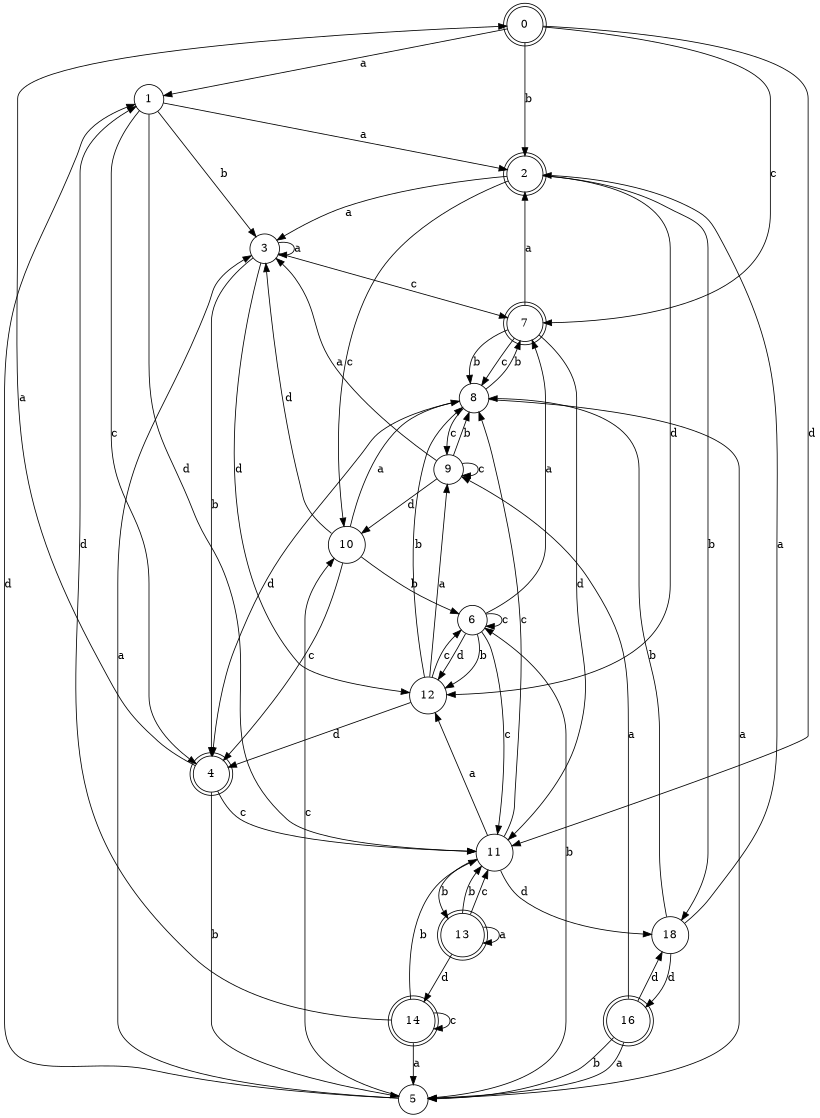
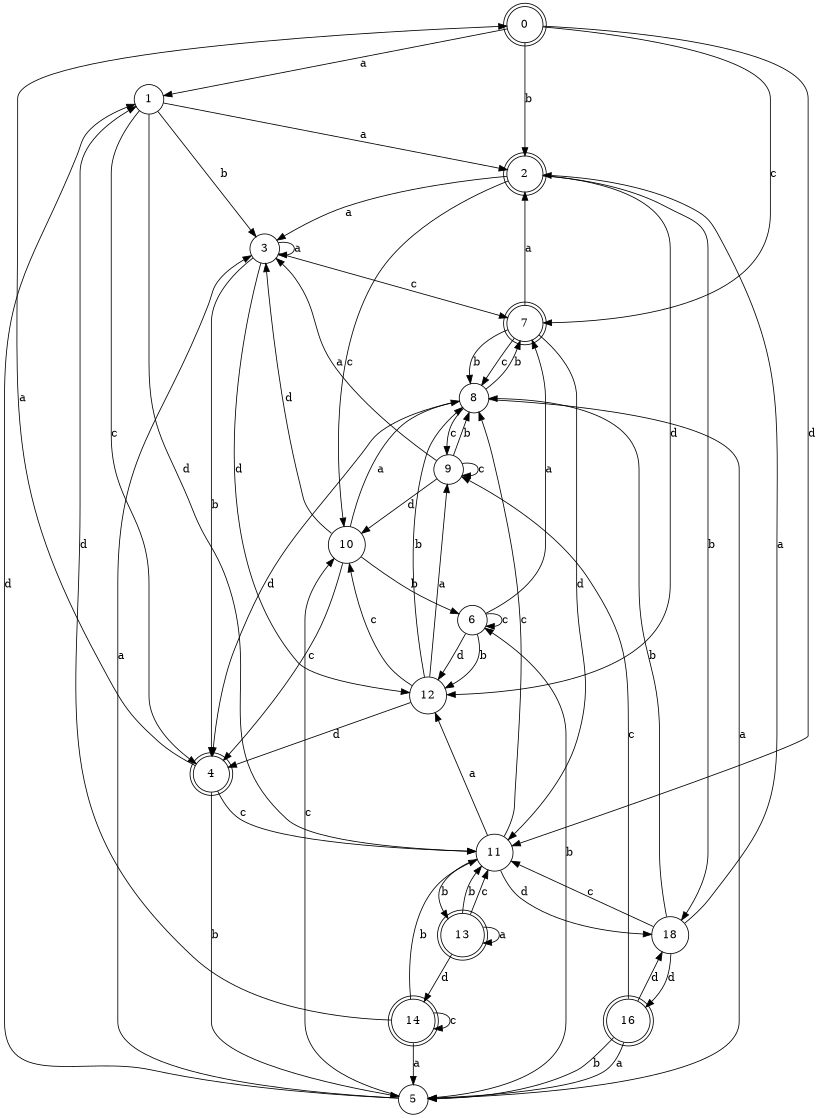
edge "12" -> "6": now "12" -> "10"
edge "6" -> "11": now "18" -> "11"
edge "16" -> "9": label "a" -> "c"
